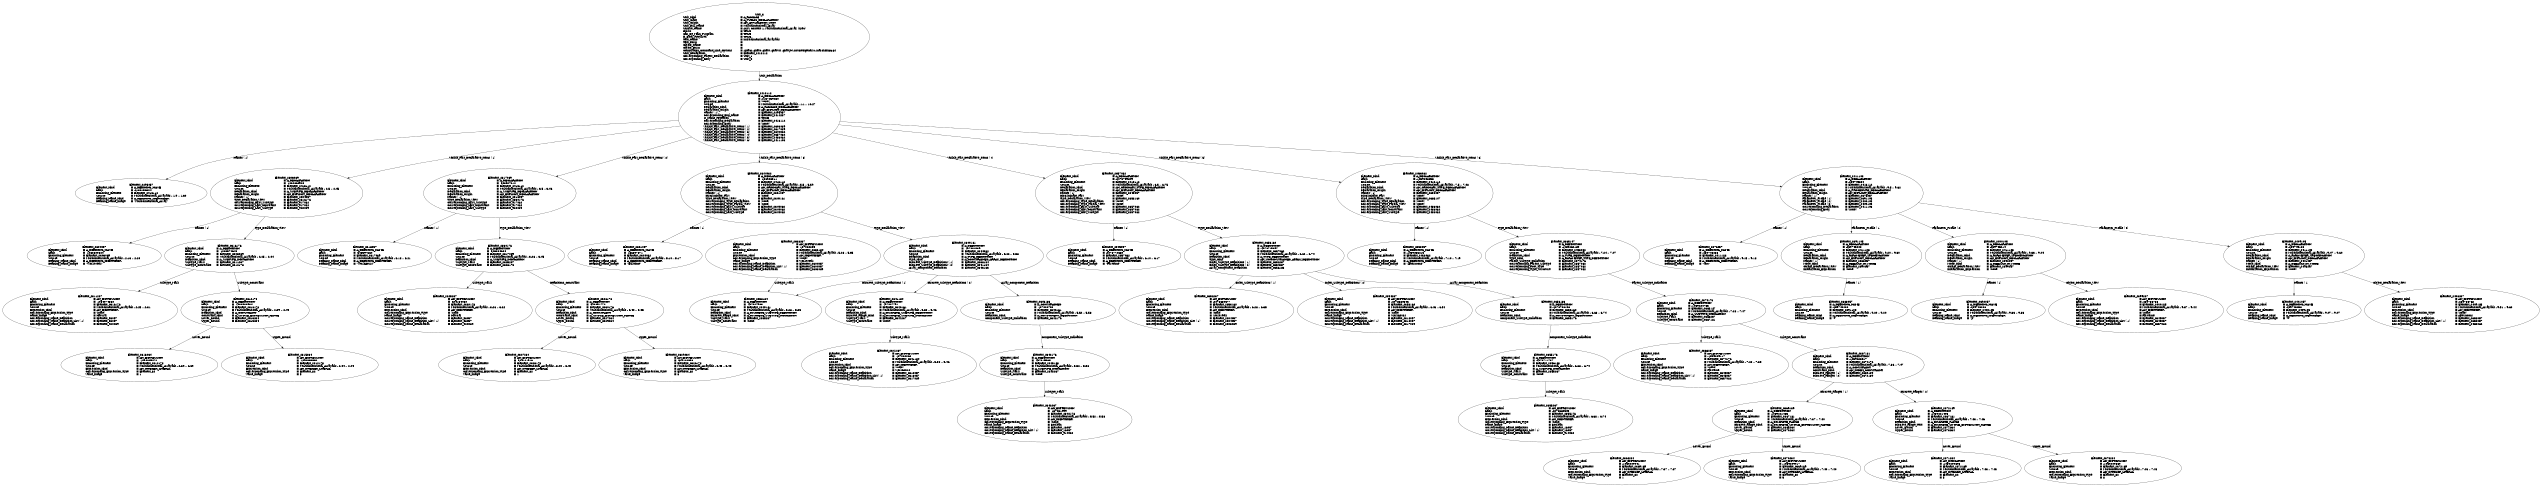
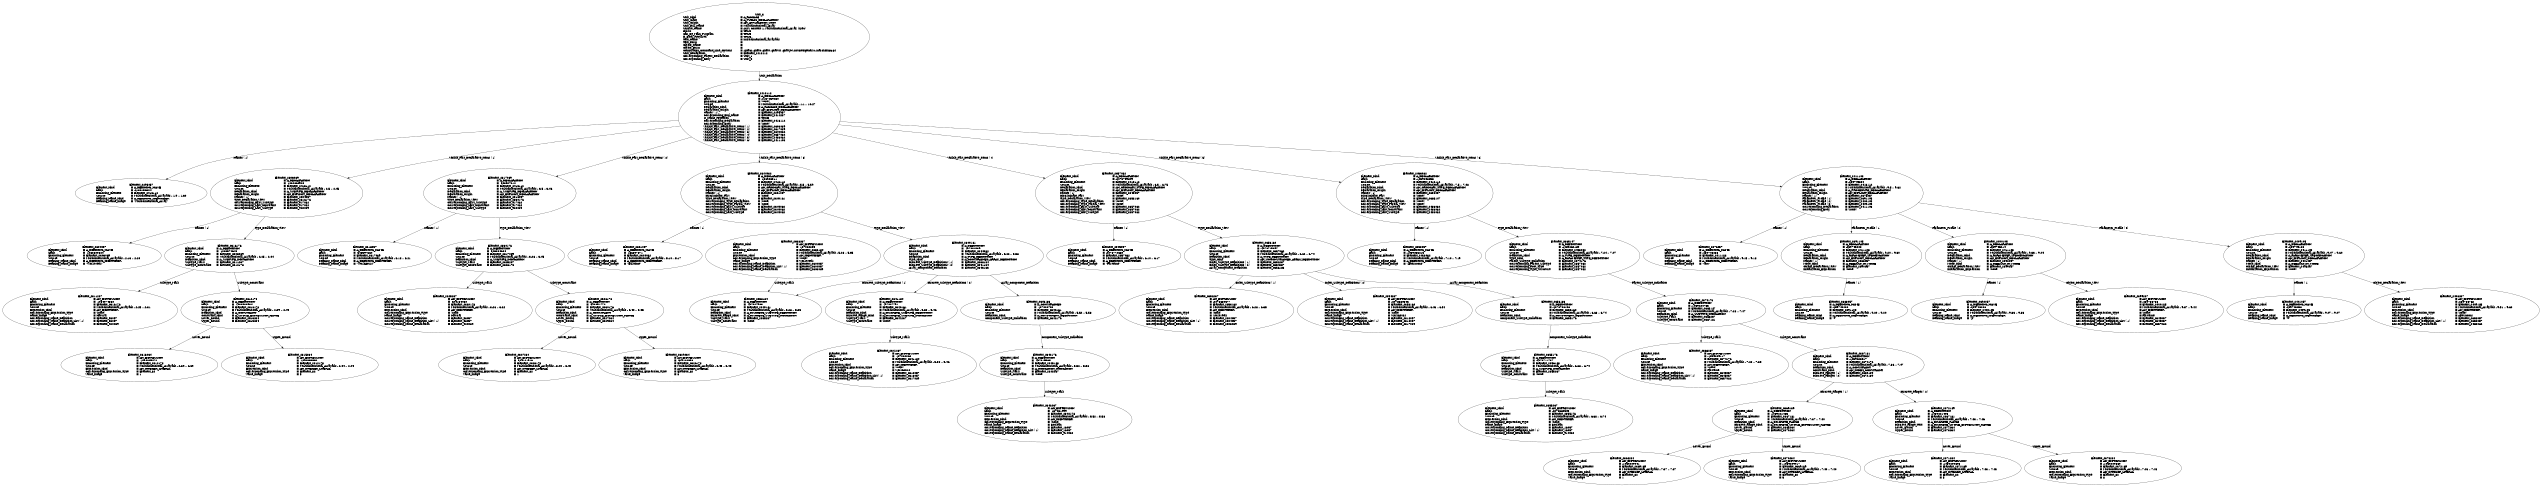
edge "Element_2330176" -> "Element_2326178": label "Definitions_Constraint" -> "Subtype_Constraint"
node "Element_2342176": text "A_SUBTYPE_INDICATION" -> "A_INDICATION_INDICATION"
node "Element_2371234": text "AN_INDICATION" -> "AN_EXPRESSION"
